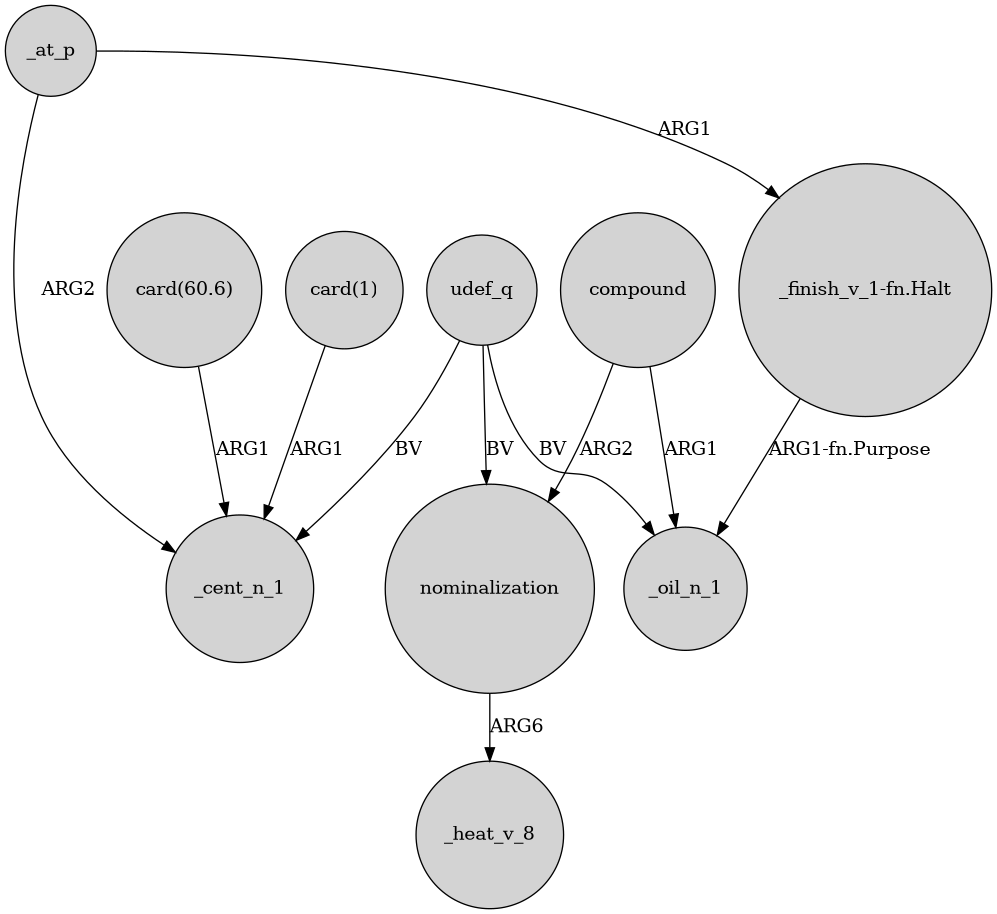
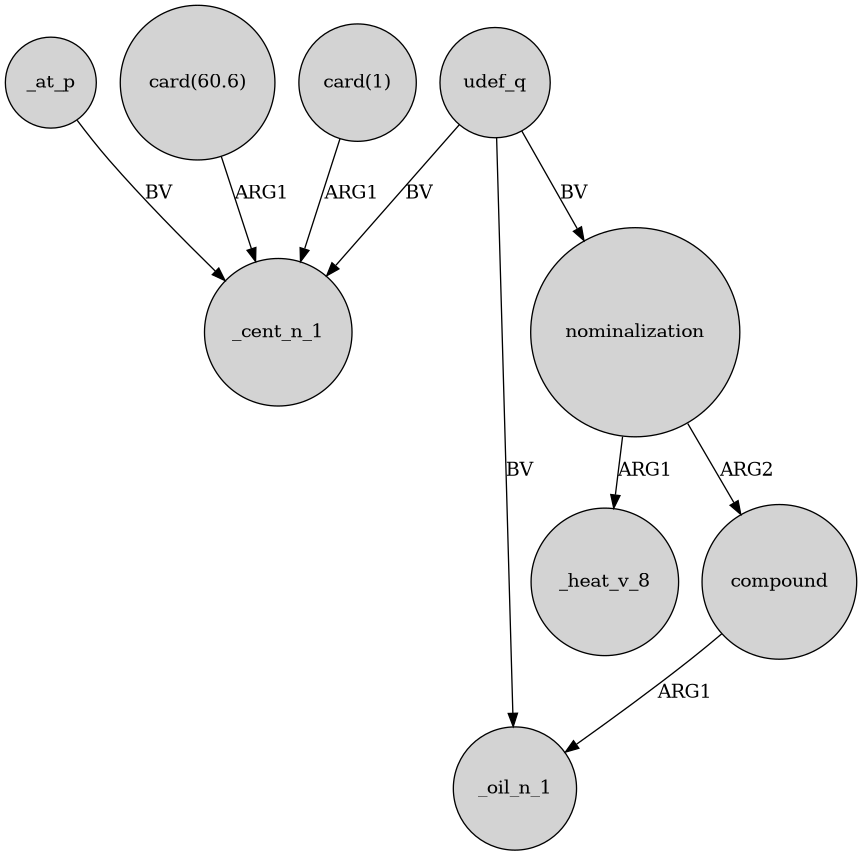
edge "_at_p" -> "_cent_n_1": label "ARG2" -> "BV"
node "_finish_v_1-fn.Halt": removed
edge "compound" -> "nominalization": reversed
edge "nominalization" -> "_heat_v_8": label "ARG6" -> "ARG1"
